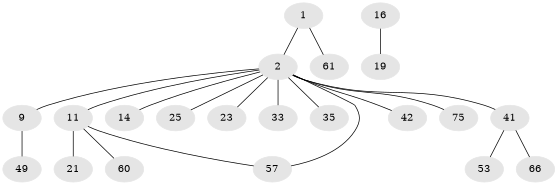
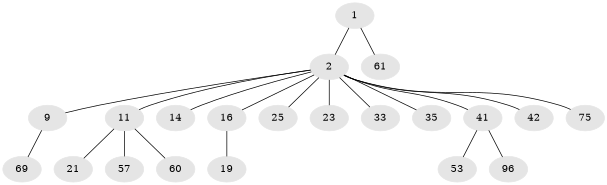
edge "2" -- "57": now "2" -- "16"
node "49": label "49" -> "69"
node "66": label "66" -> "96"
